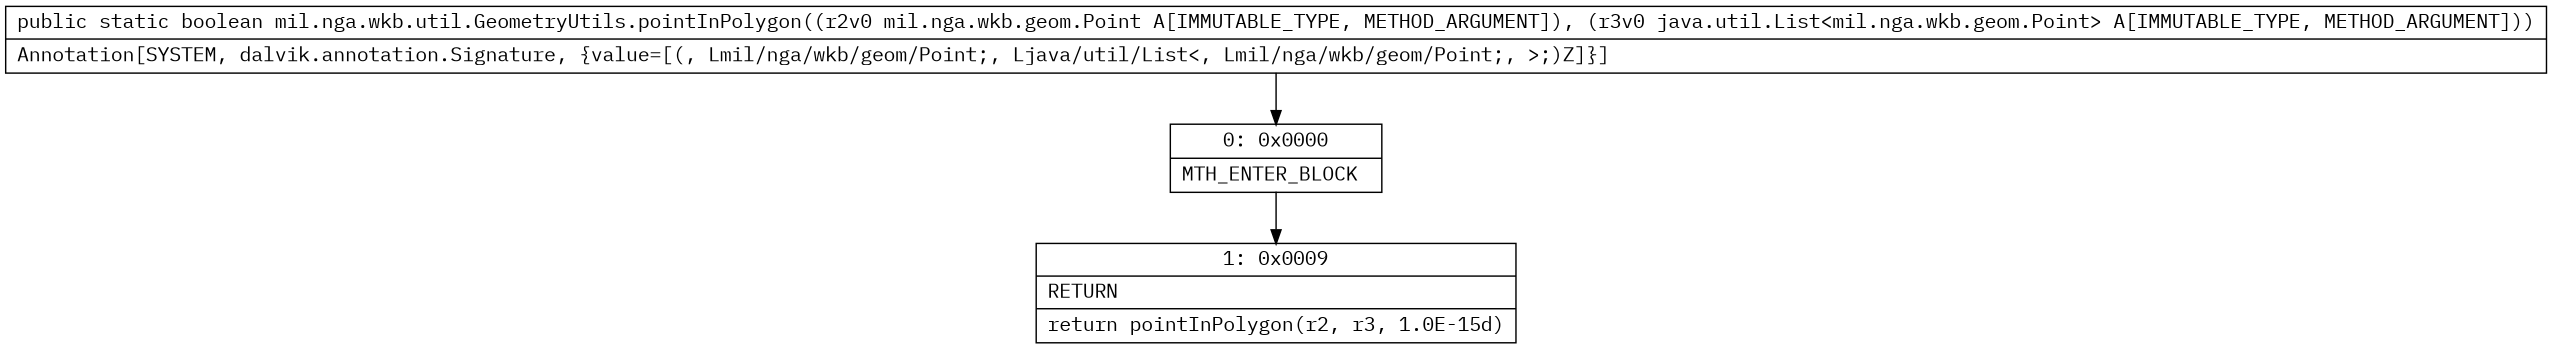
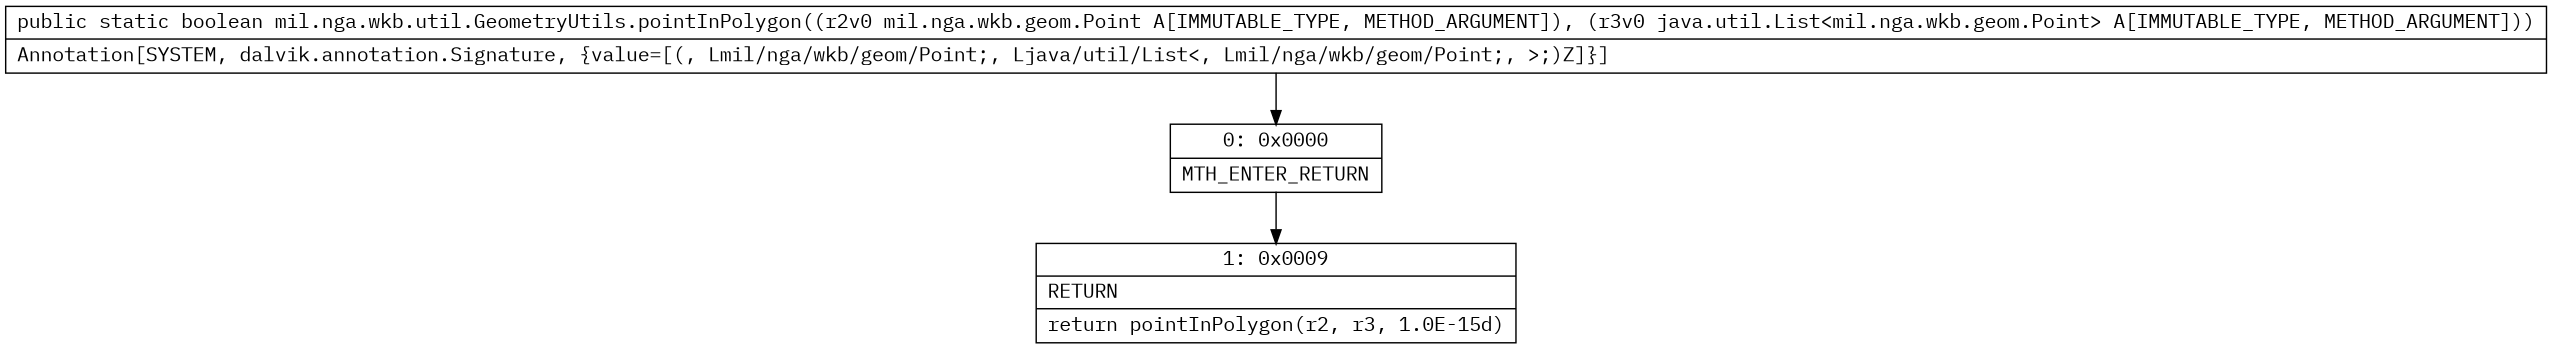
node "0: 0x0000": text "MTH_ENTER_BLOCK" -> "MTH_ENTER_RETURN"
